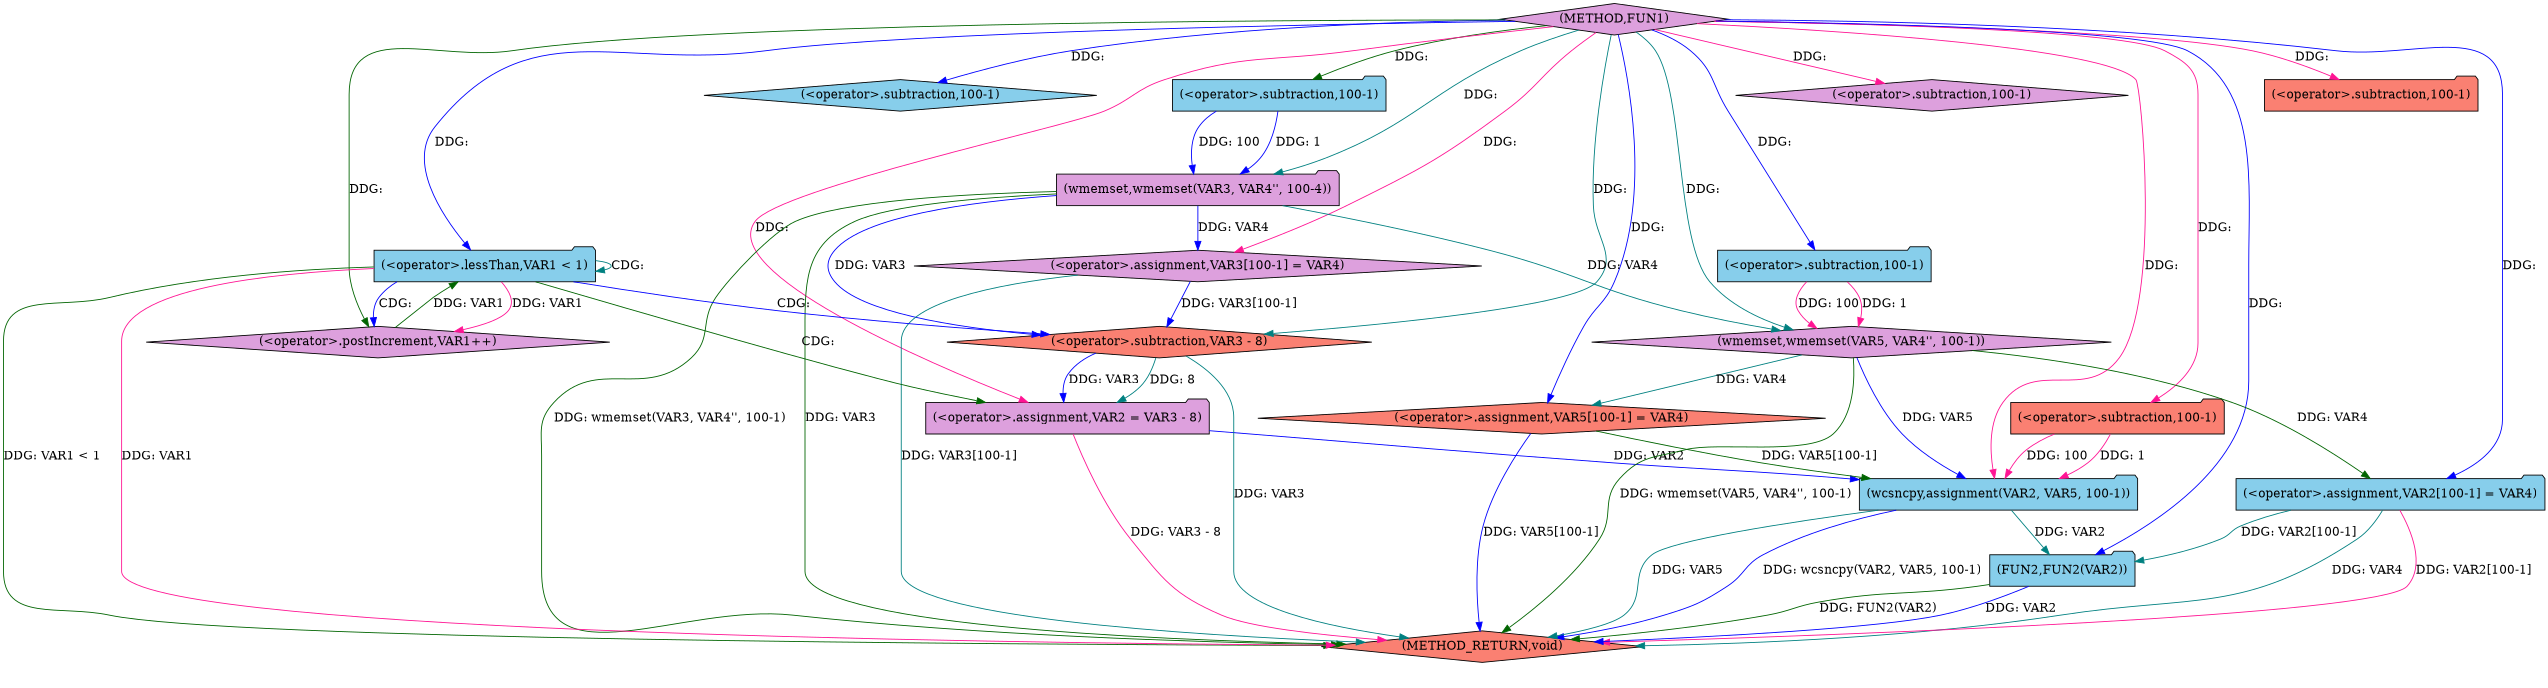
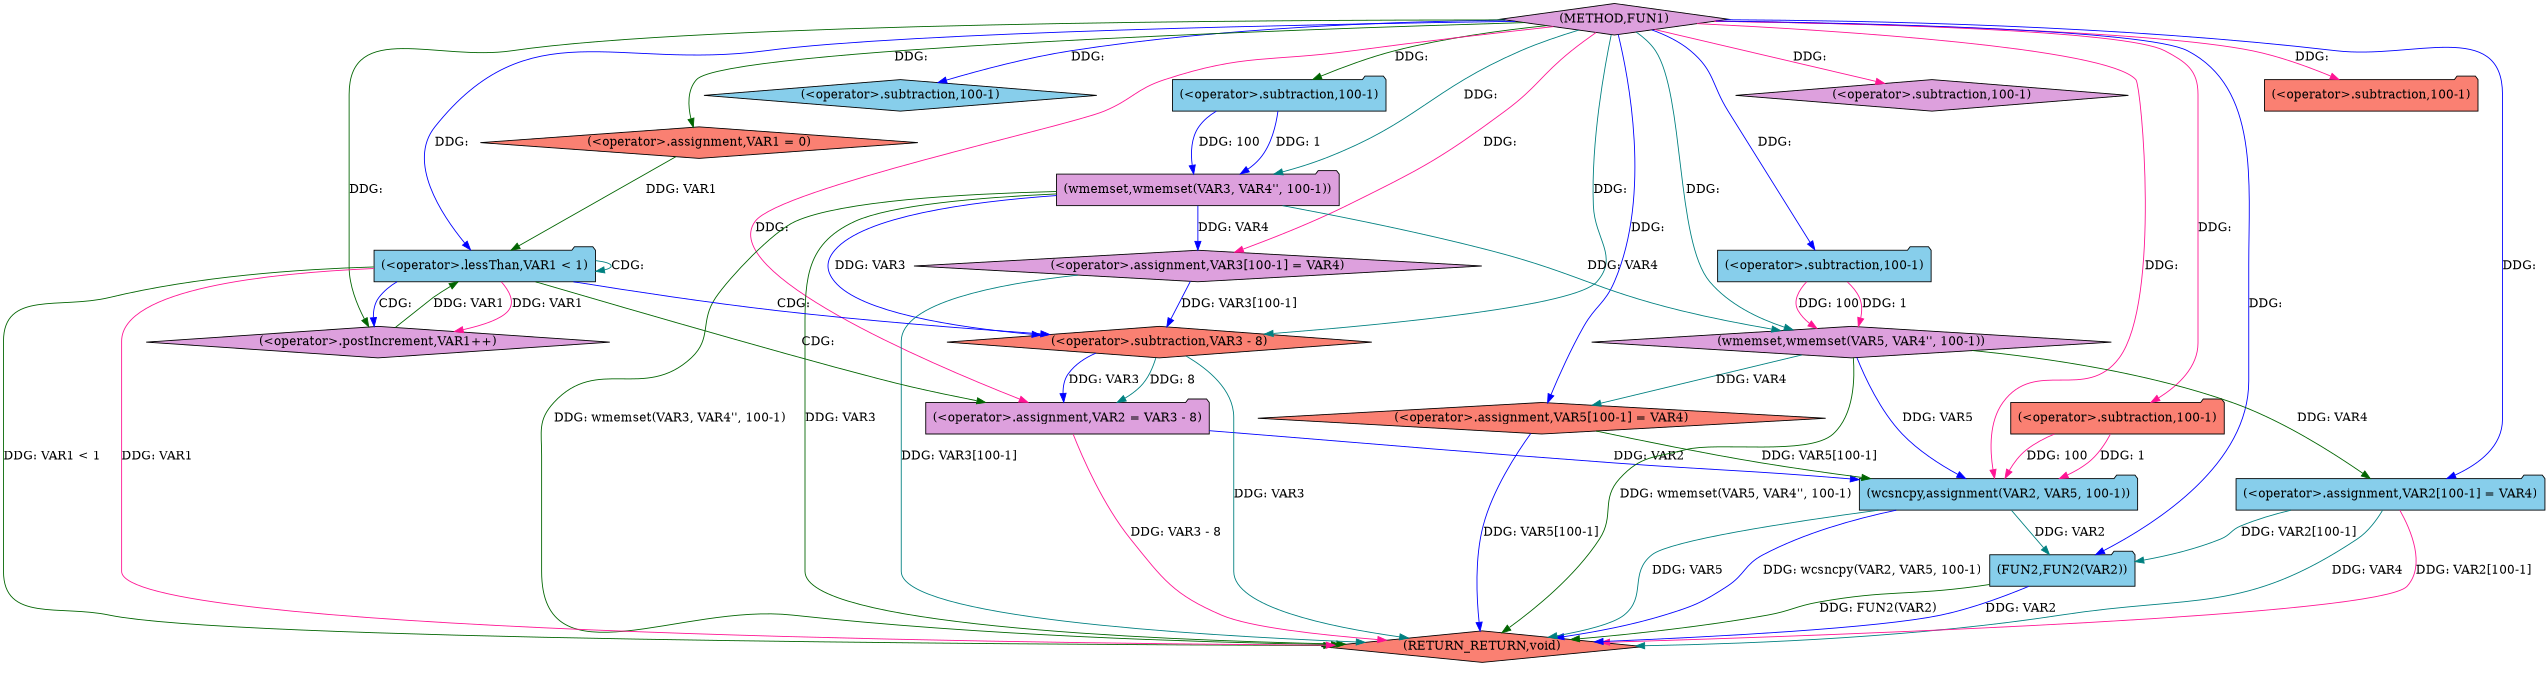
node "(<operator>.assignment,VAR1 = 0)": added
node "(wmemset,wmemset(VAR3, VAR4'', 100-4))": label "(wmemset,wmemset(VAR3, VAR4'', 100-4))" -> "(wmemset,wmemset(VAR3, VAR4'', 100-1))"
node "(METHOD_RETURN,void)": label "(METHOD_RETURN,void)" -> "(RETURN_RETURN,void)"
